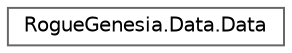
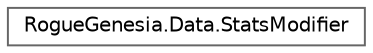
node "RogueGenesia.Data.Data": label "RogueGenesia.Data.Data" -> "RogueGenesia.Data.StatsModifier"
